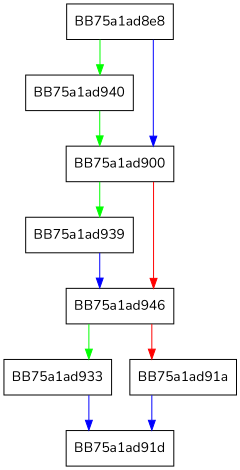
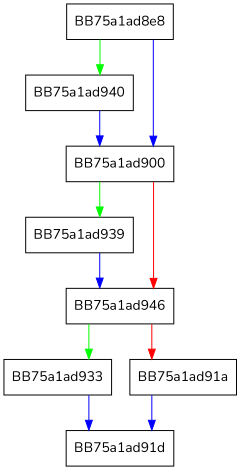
edge "BB75a1ad940" -> "BB75a1ad900": color green -> blue
